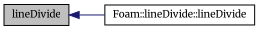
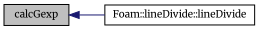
node "lineDivide": label "lineDivide" -> "calcGexp"
